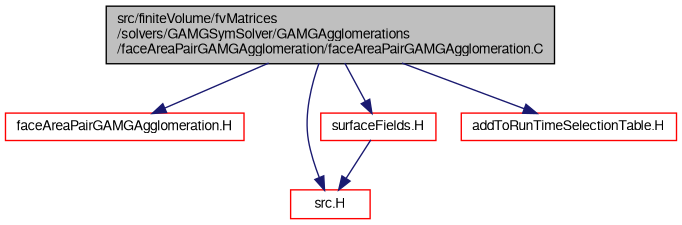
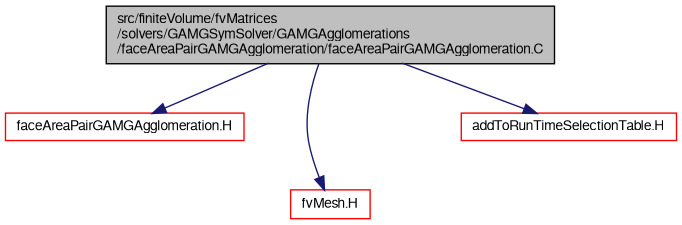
node "surfaceFields.H": removed
node "src.H": label "src.H" -> "fvMesh.H"
